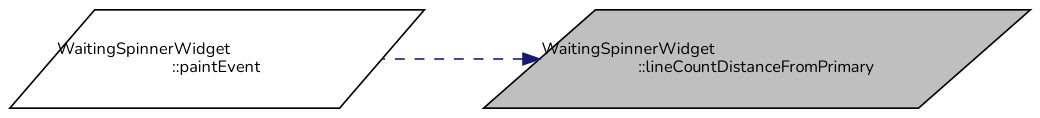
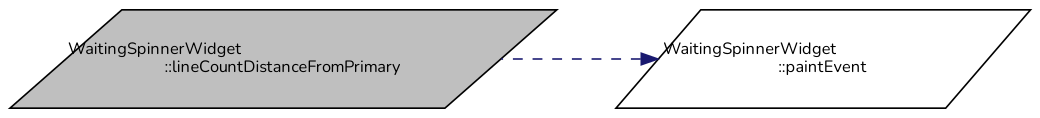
edge "WaitingSpinnerWidget ::paintEvent" -> "WaitingSpinnerWidget ::lineCountDistanceFromPrimary": reversed
